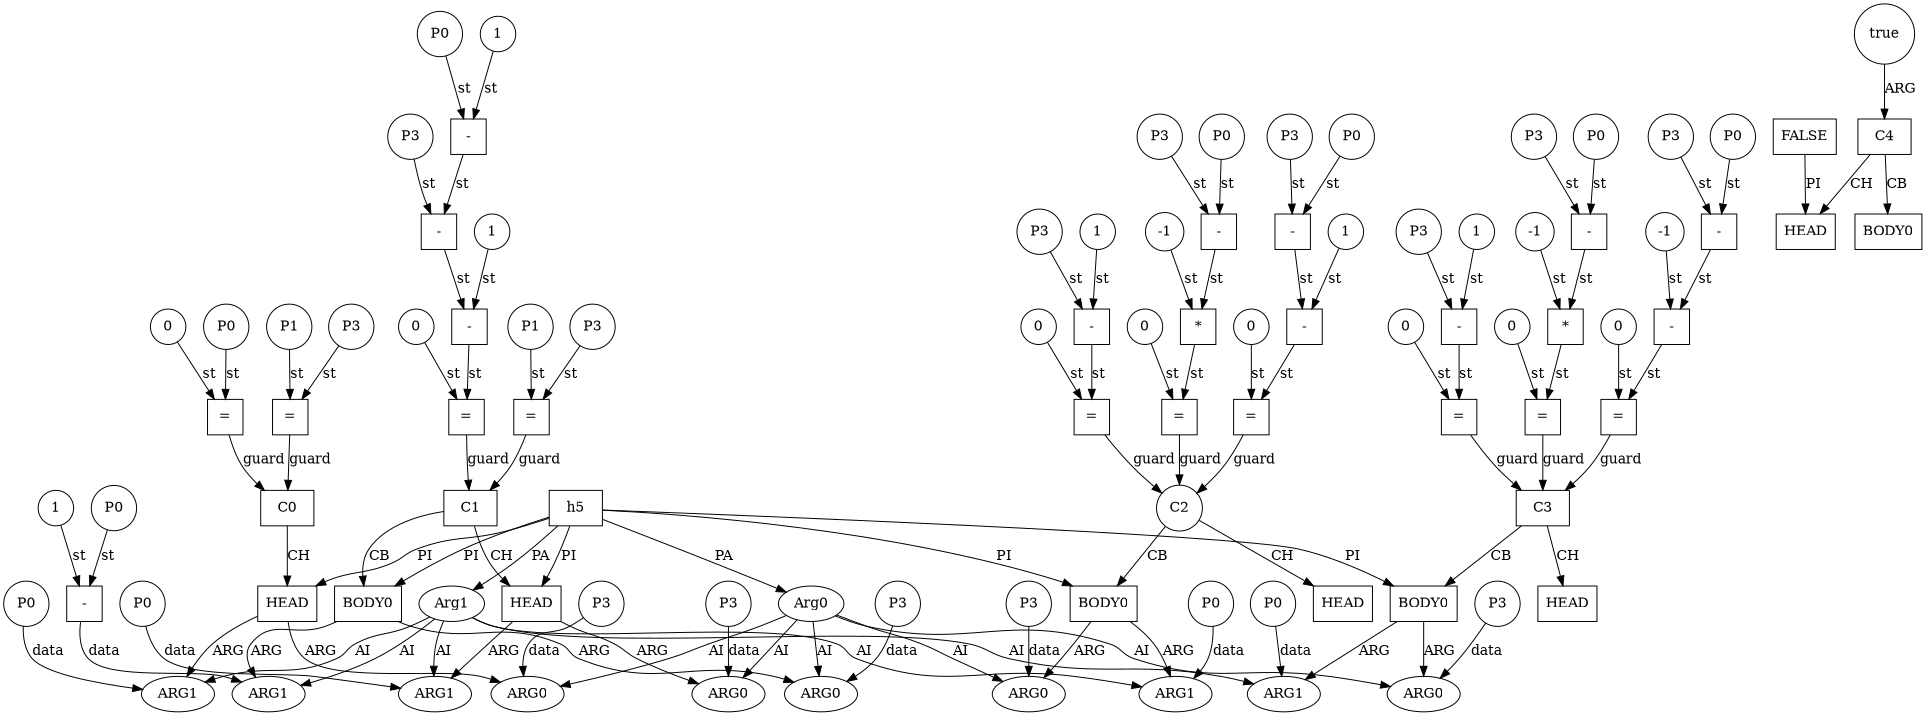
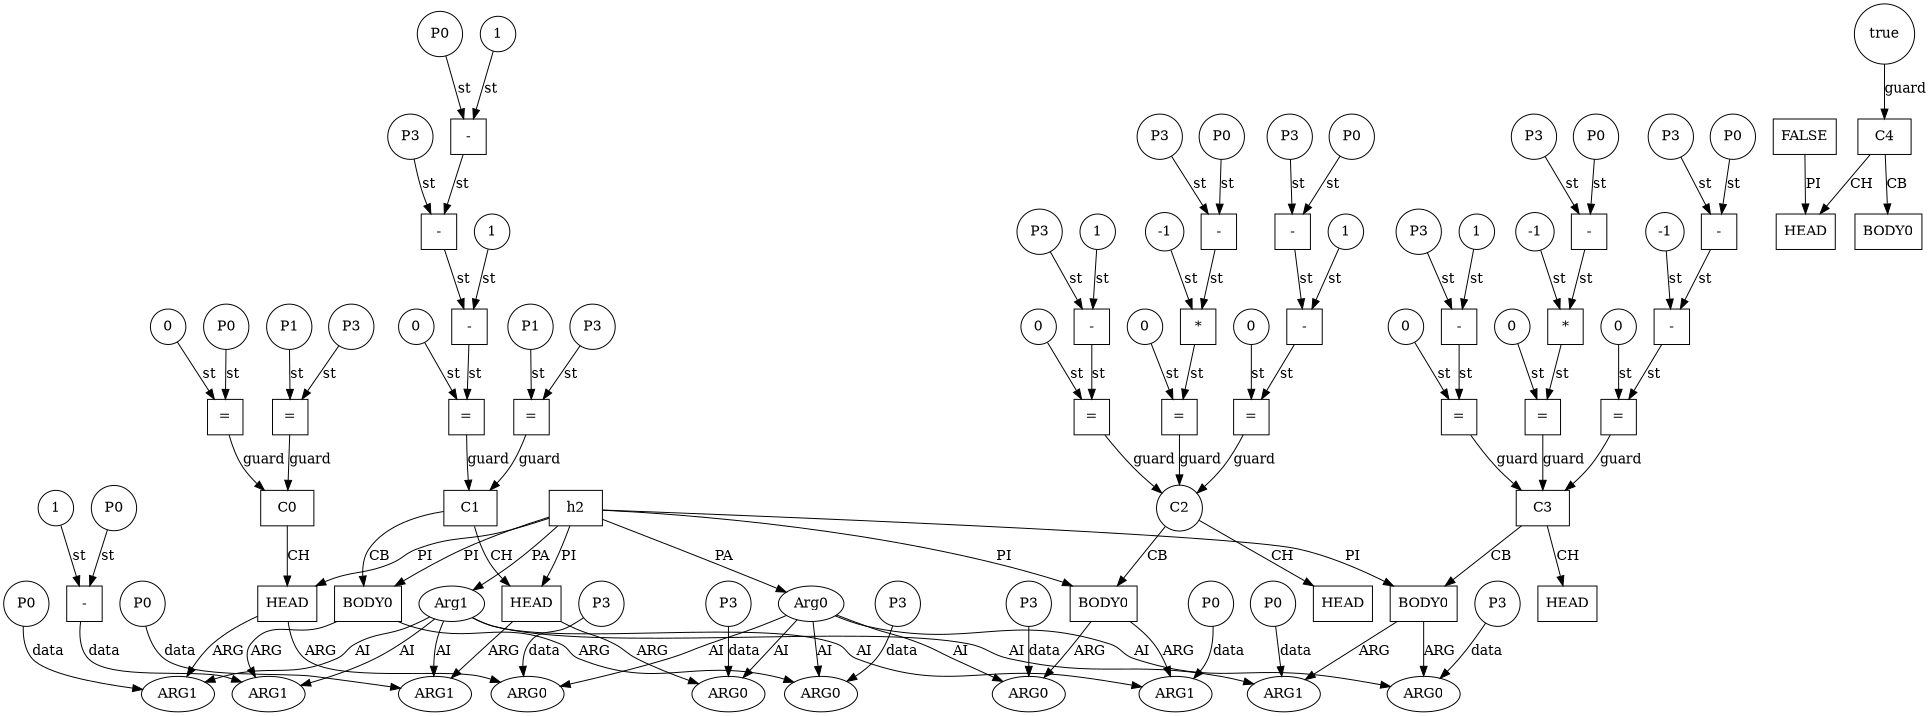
edge "true" -> "C4": label "ARG" -> "guard"
node "h5": label "h5" -> "h2"
